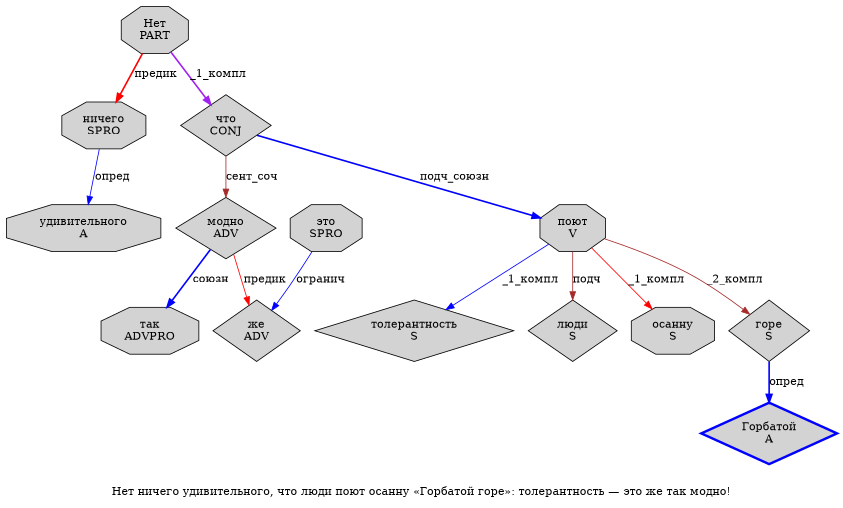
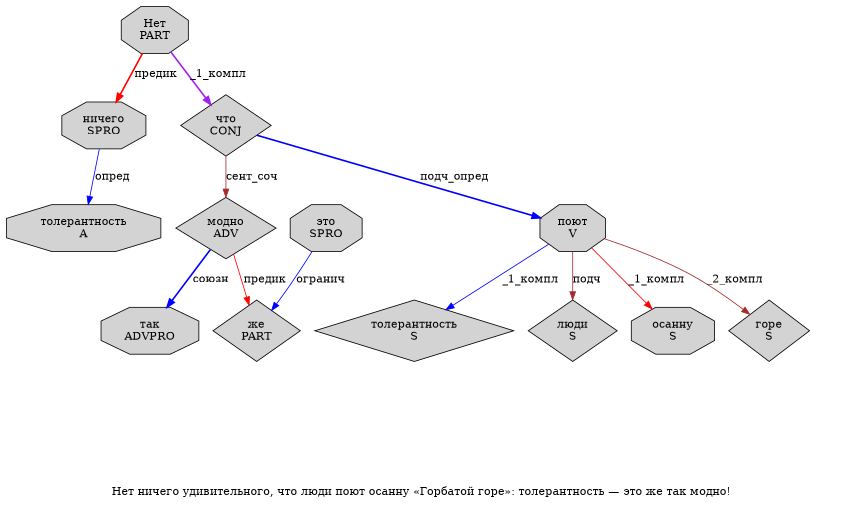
edge "что CONJ" -> "поют V": label "подч_союзн" -> "подч_опред"
node "удивительного A": label "удивительного A" -> "толерантность A"
node "же ADV": label "же ADV" -> "же PART"
node "Горбатой A": removed
